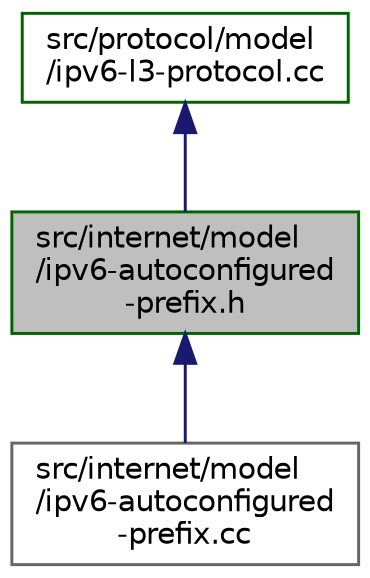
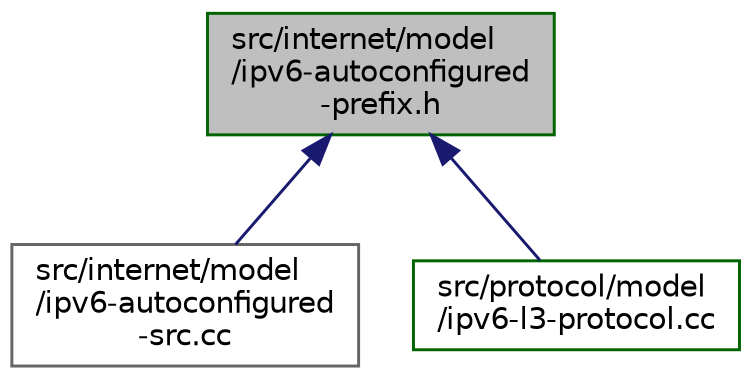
edge "src/internet/model /ipv6-autoconfigured -prefix.h" -> "src/protocol/model /ipv6-l3-protocol.cc": reversed
node "src/internet/model /ipv6-autoconfigured -prefix.cc": label "src/internet/model /ipv6-autoconfigured -prefix.cc" -> "src/internet/model /ipv6-autoconfigured -src.cc"
